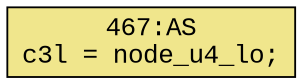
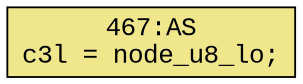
node "467:AS c3l = node_u4_lo;": label "467:AS c3l = node_u4_lo;" -> "467:AS c3l = node_u8_lo;"
